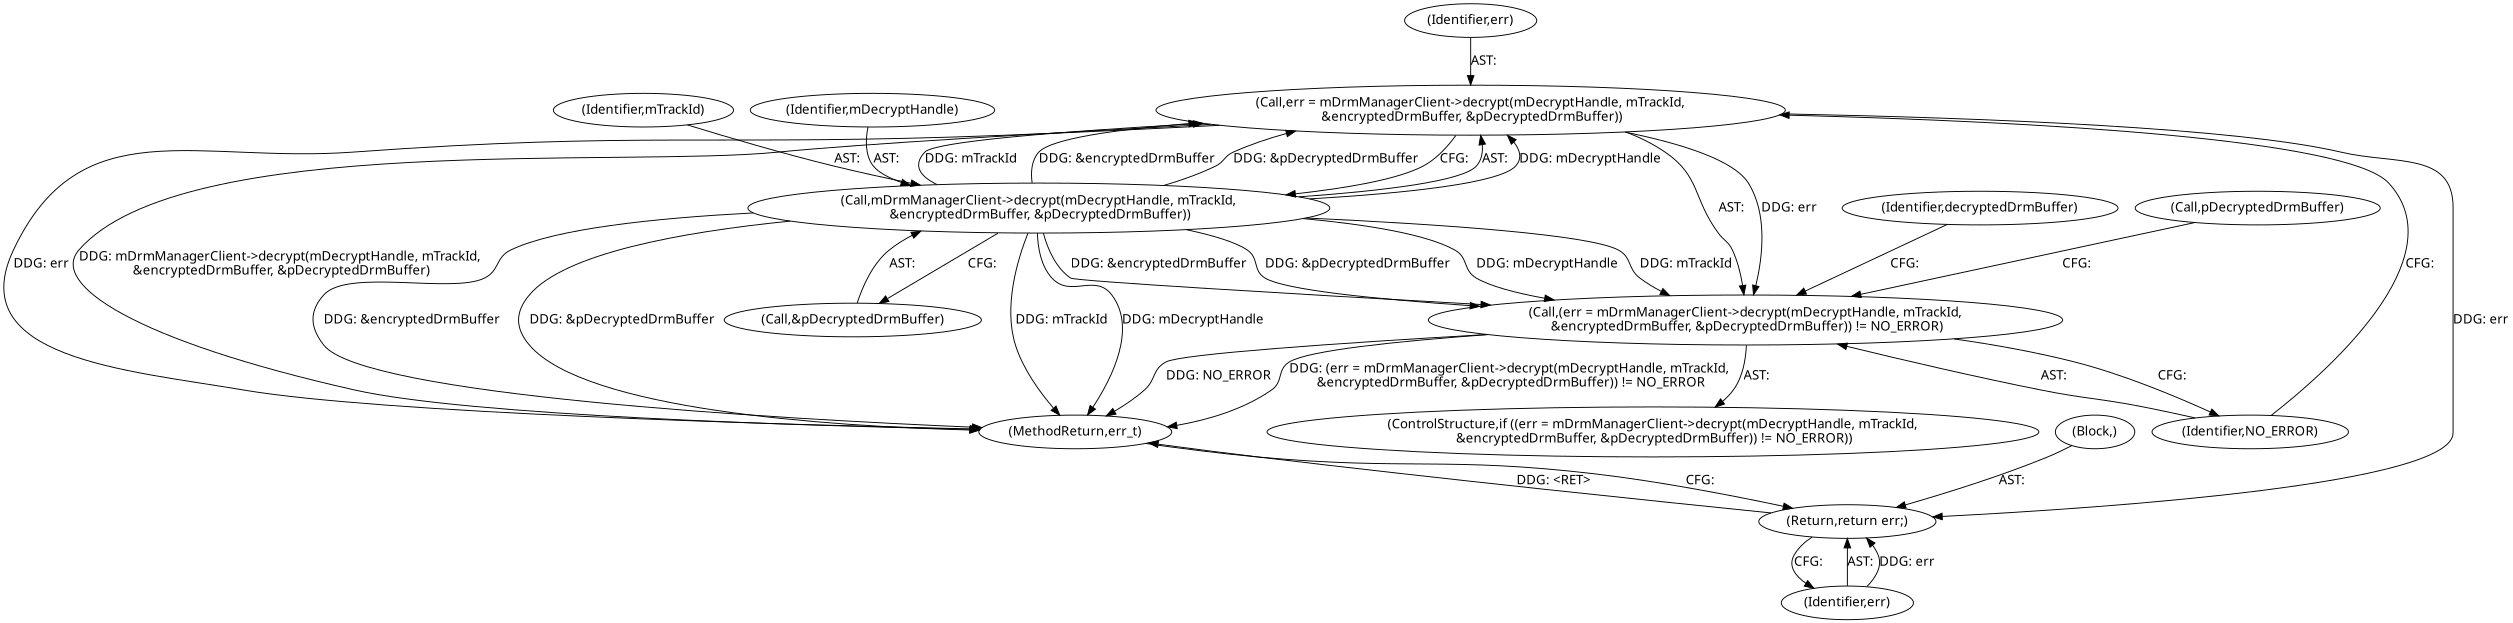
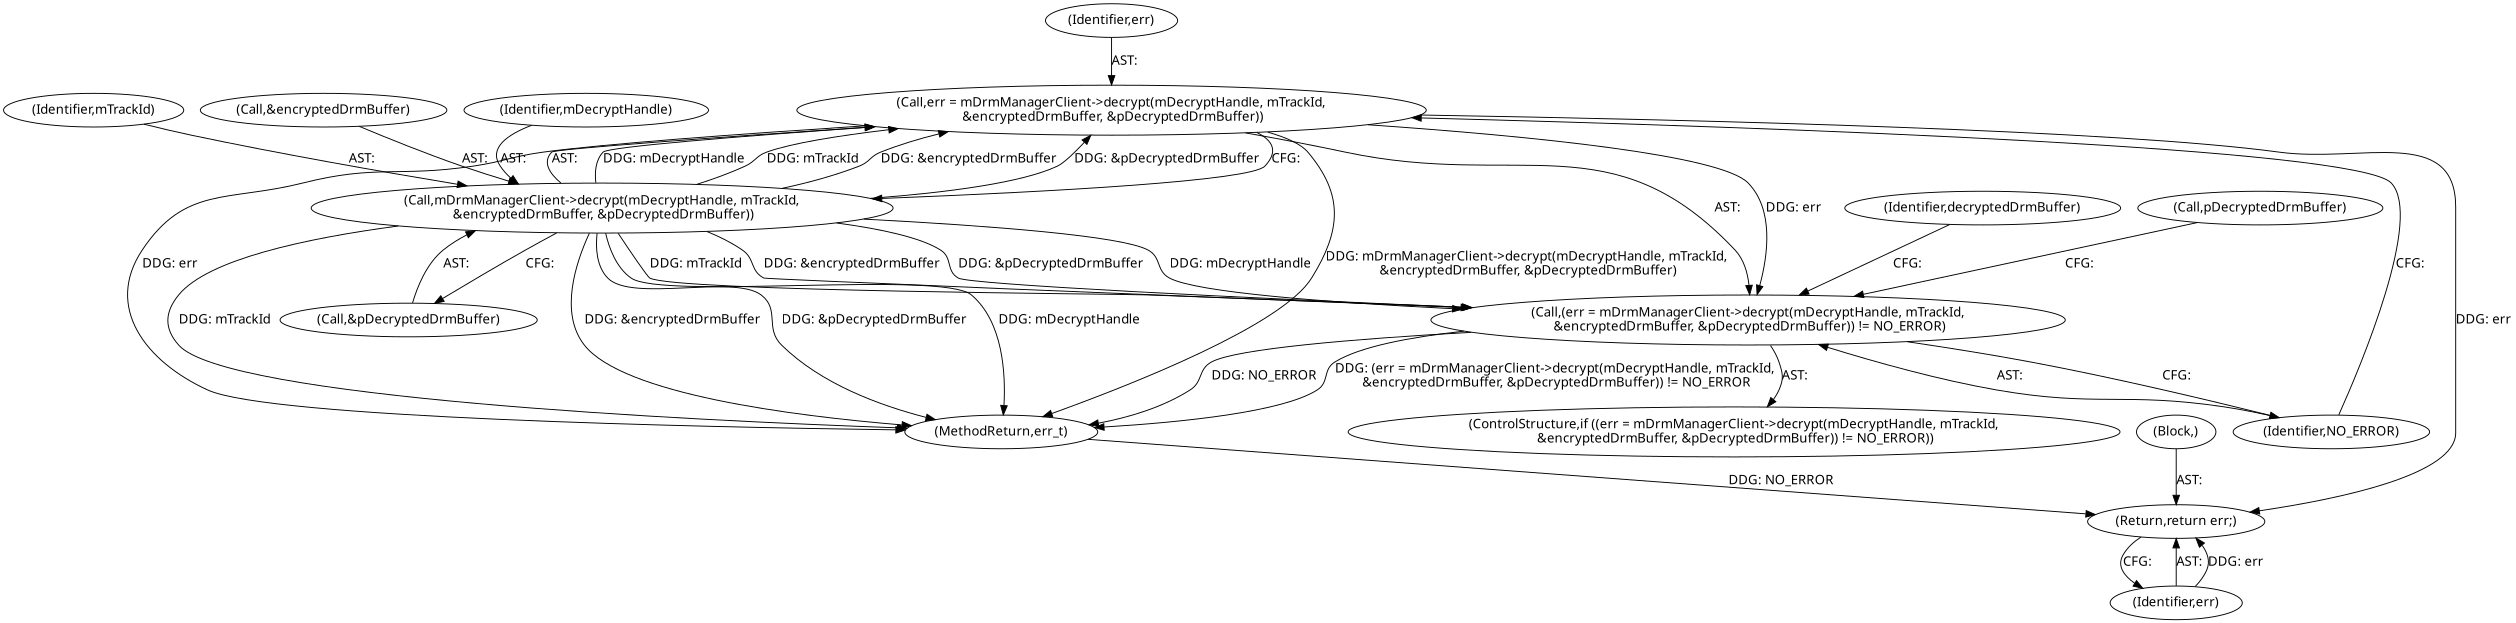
node "(Call,&encryptedDrmBuffer)": added
edge "(Return,return err;)" -> "(MethodReturn,err_t)": removed, label "DDG: <RET>"
edge "(MethodReturn,err_t)" -> "(Return,return err;)": label "CFG: " -> "DDG: NO_ERROR"
